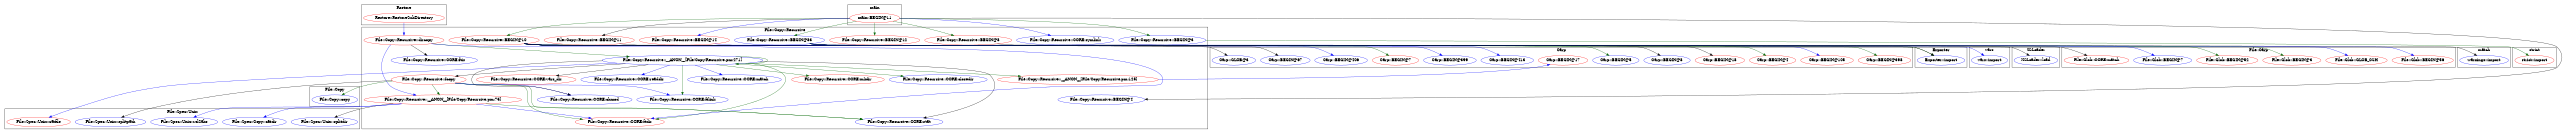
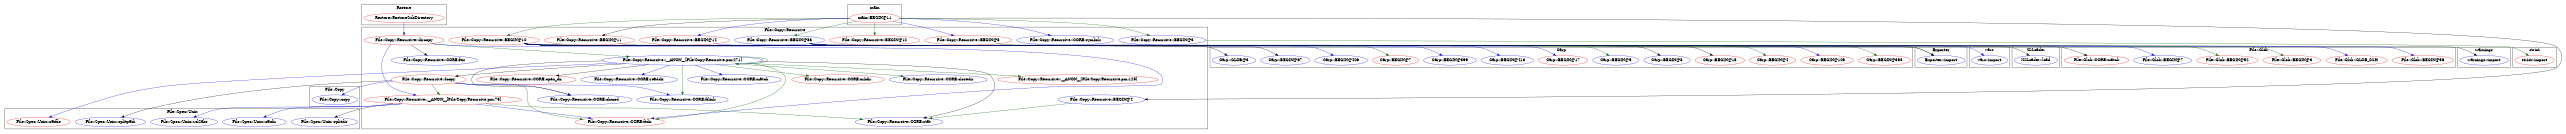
edge "main::BEGIN@11" -> "File::Copy::Recursive::BEGIN@8": color darkgreen -> blue
cluster "File::Carp": label "File::Carp" -> "File::Glob"
cluster "match": label "match" -> "warnings"
edge "File::Copy::Recursive::__ANON__[File/Copy/Recursive.pm:125]" -> "Carp::BEGIN@17": now "File::Copy::Recursive::BEGIN@10" -> "Carp::BEGIN@17"
node "File::Copy::Recursive::CORE:vars_dir": label "File::Copy::Recursive::CORE:vars_dir" -> "File::Copy::Recursive::CORE:open_dir"
edge "File::Copy::Recursive::fcopy" -> "File::Copy::copy": color darkgreen -> blue
edge "File::Copy::Recursive::fcopy" -> "File::Copy::Recursive::CORE:stat": now "File::Copy::Recursive::BEGIN@4" -> "File::Copy::Recursive::CORE:stat"
node "File::Spec::Copy::catdir": label "File::Spec::Copy::catdir" -> "File::Spec::Unix::catdir"
